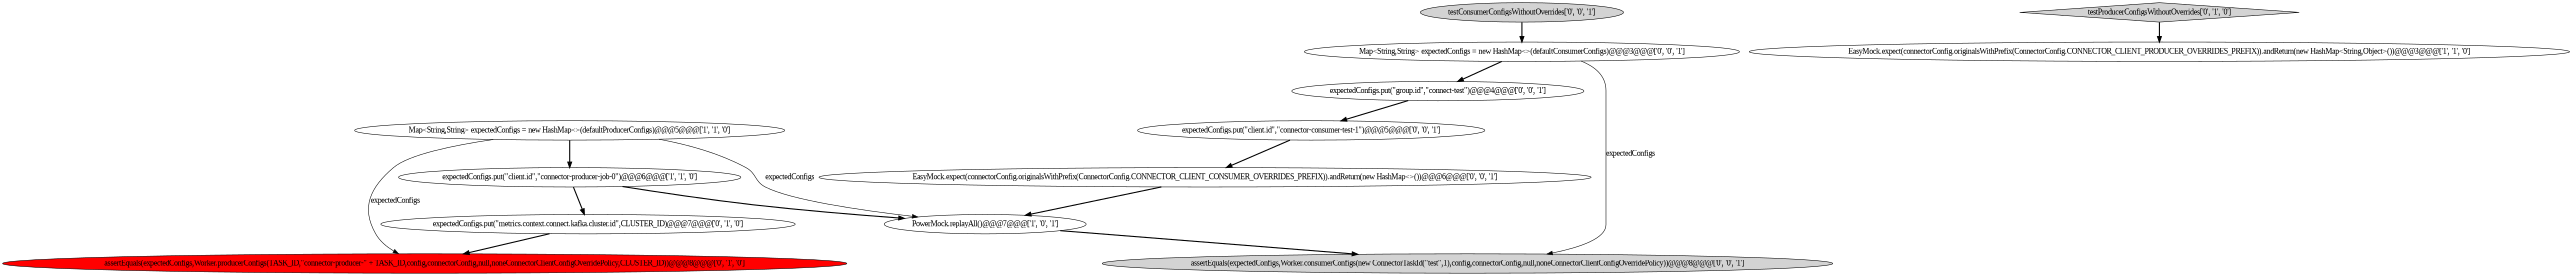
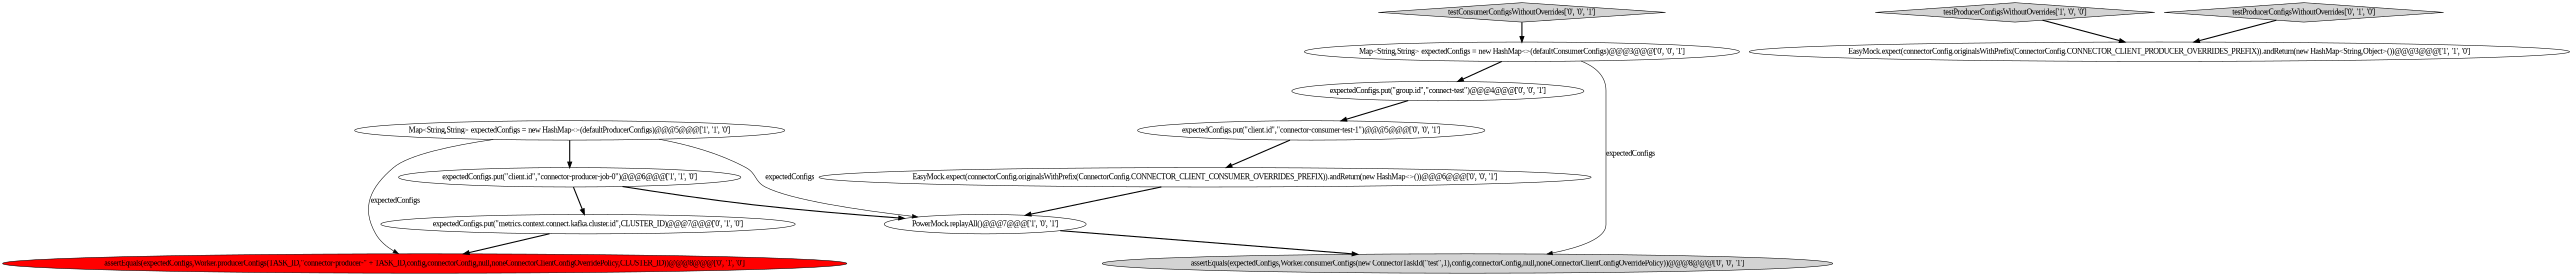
node "testConsumerConfigsWithoutOverrides['0', '0', '1']": shape ellipse -> diamond
node "testProducerConfigsWithoutOverrides['1', '0', '0']": added
